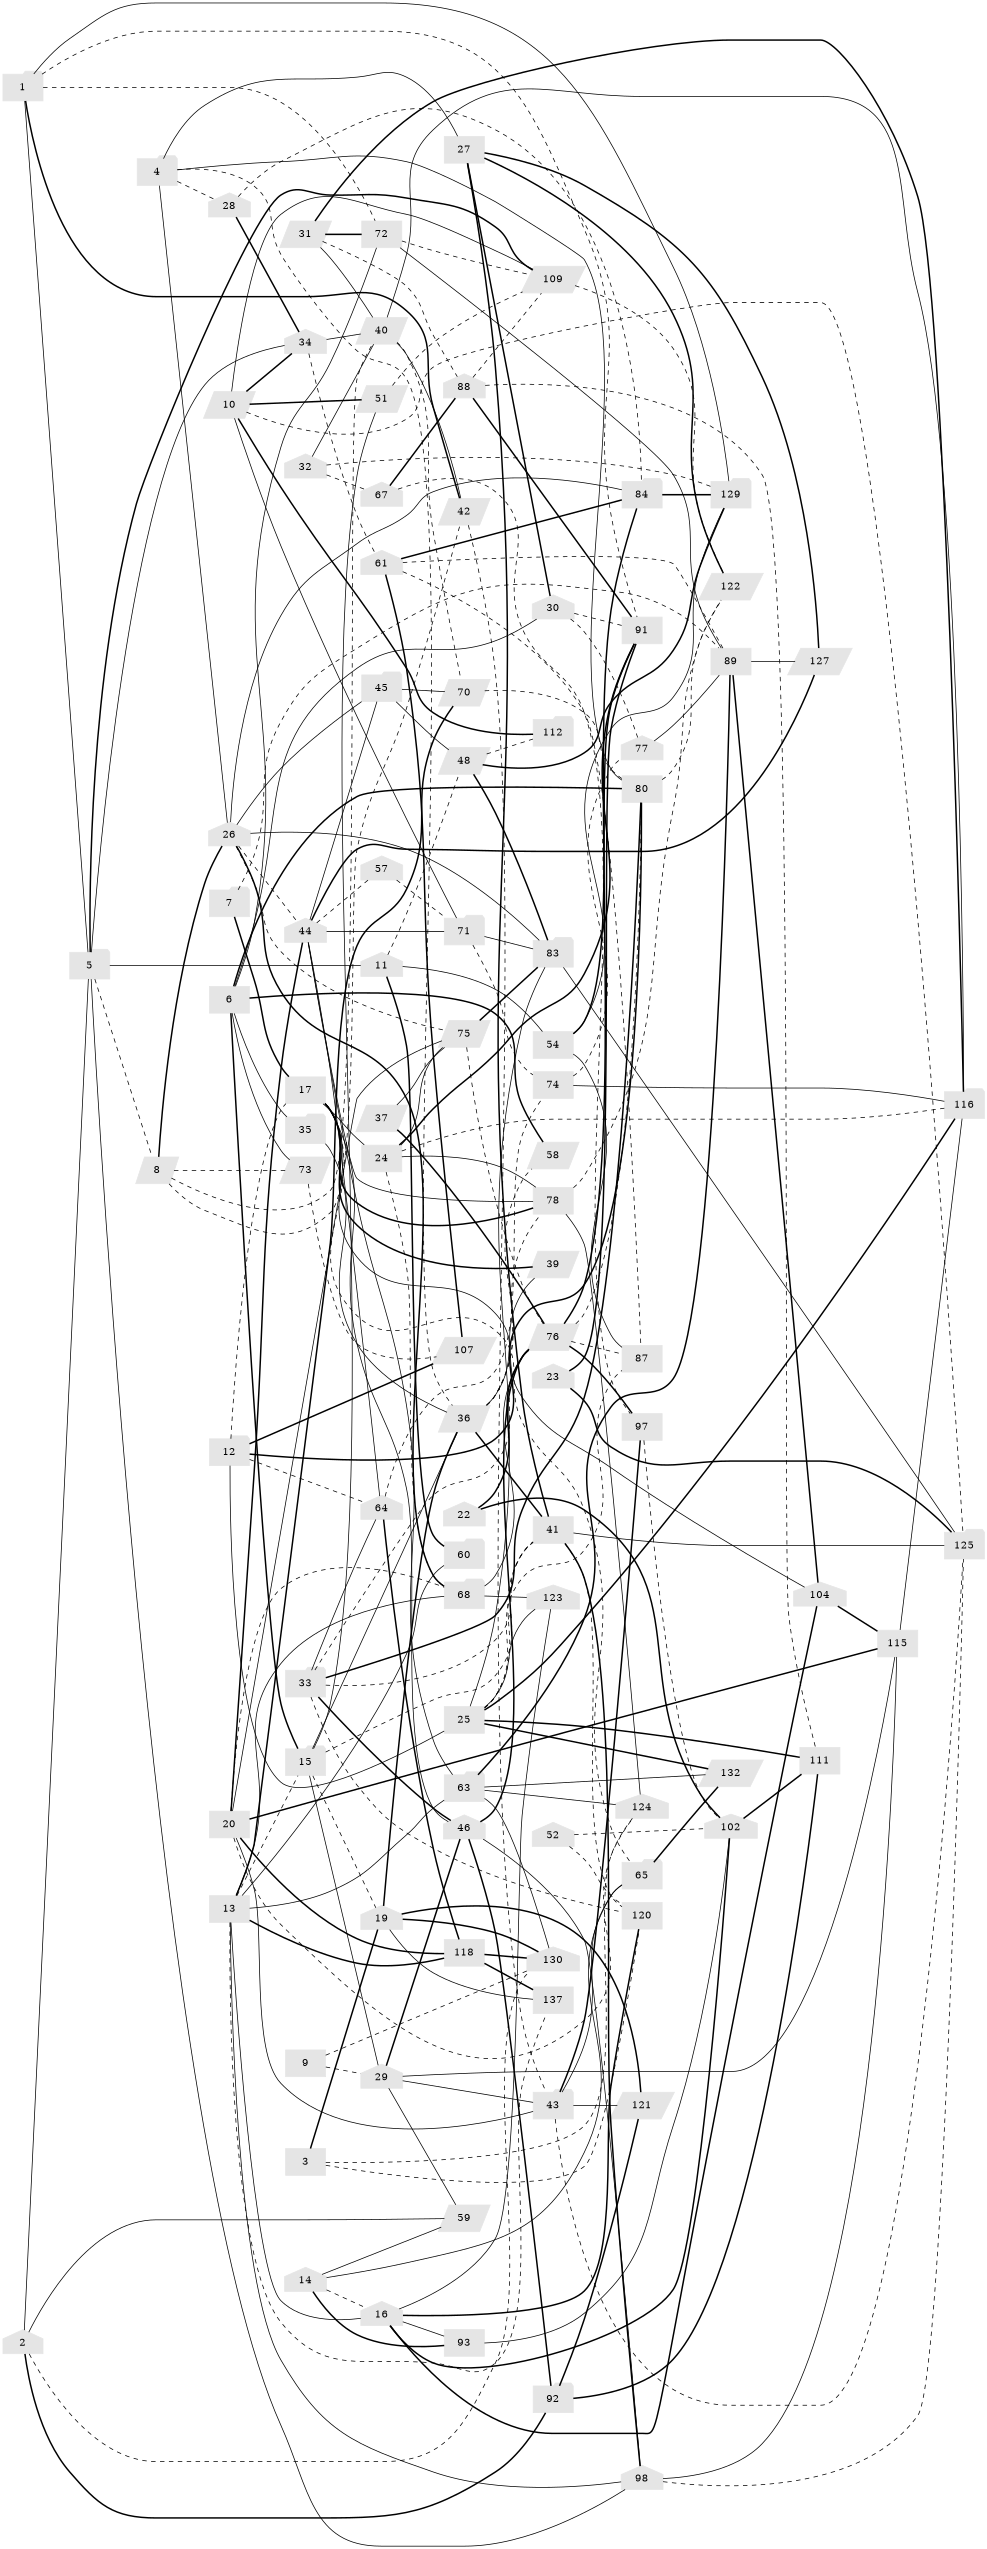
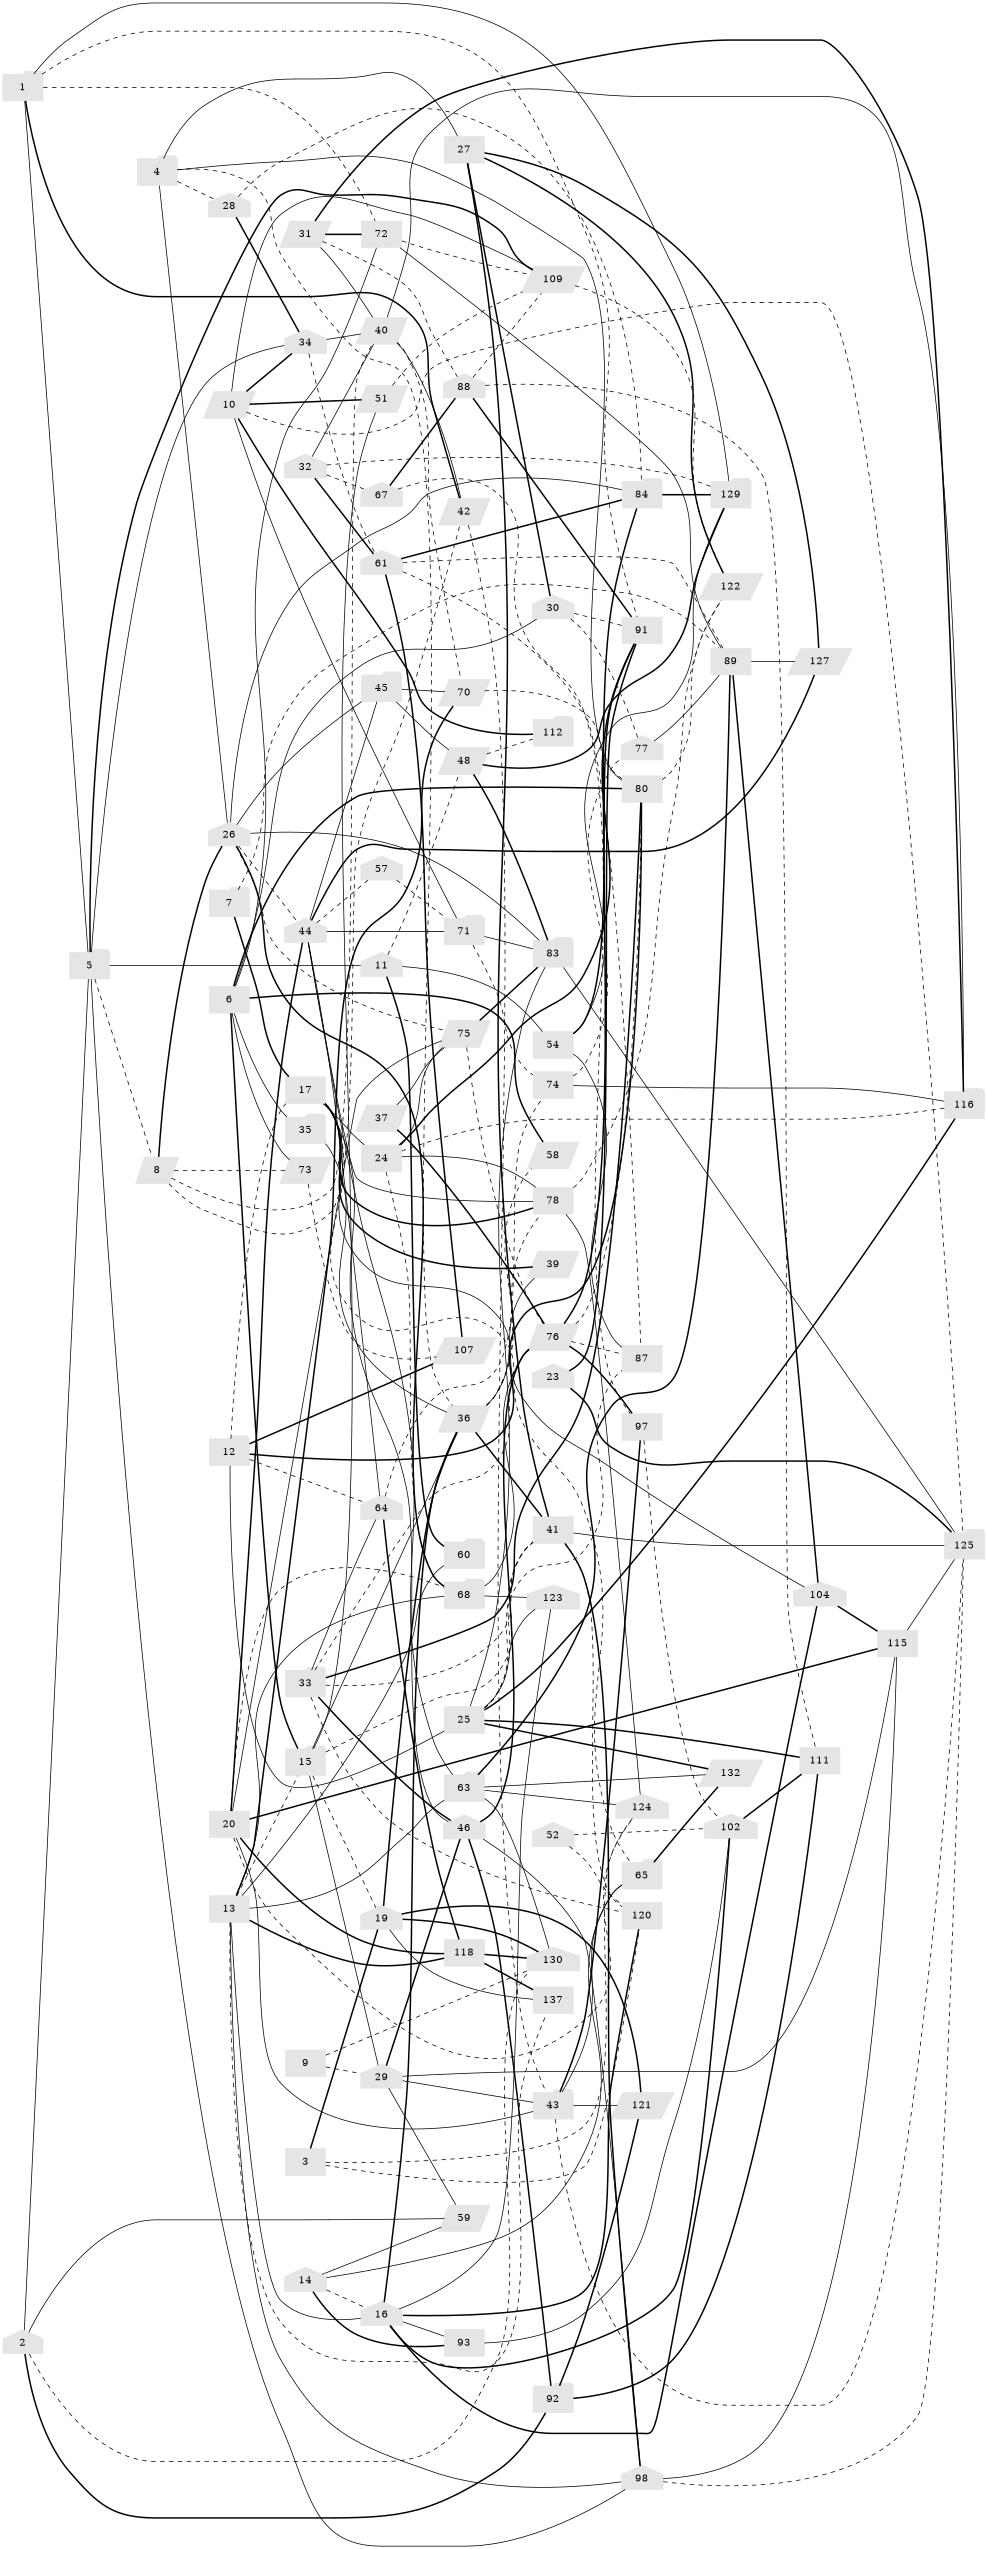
edge "32" -- "61": added
edge "116" -- "115": now "125" -- "115"
node "22": removed
edge "36" -- "16": added
